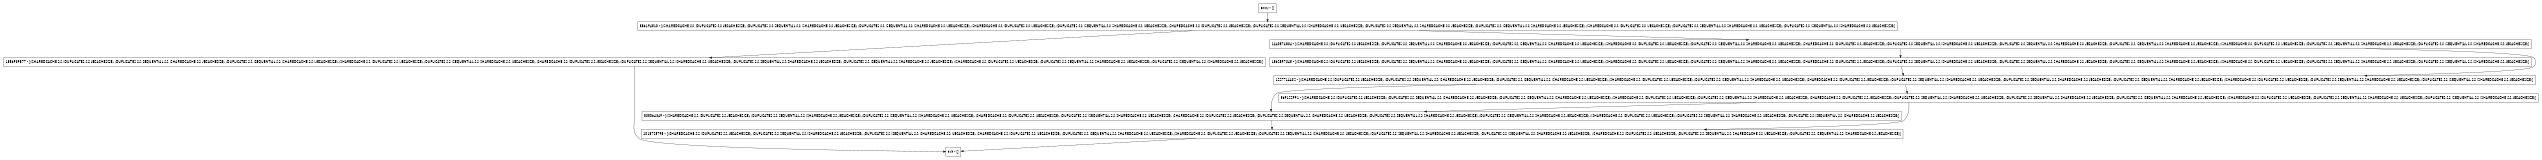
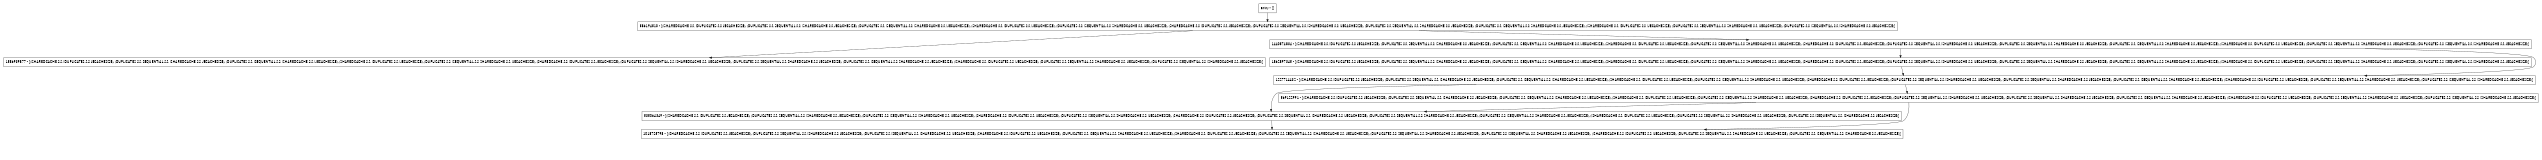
node "exit - []": removed
